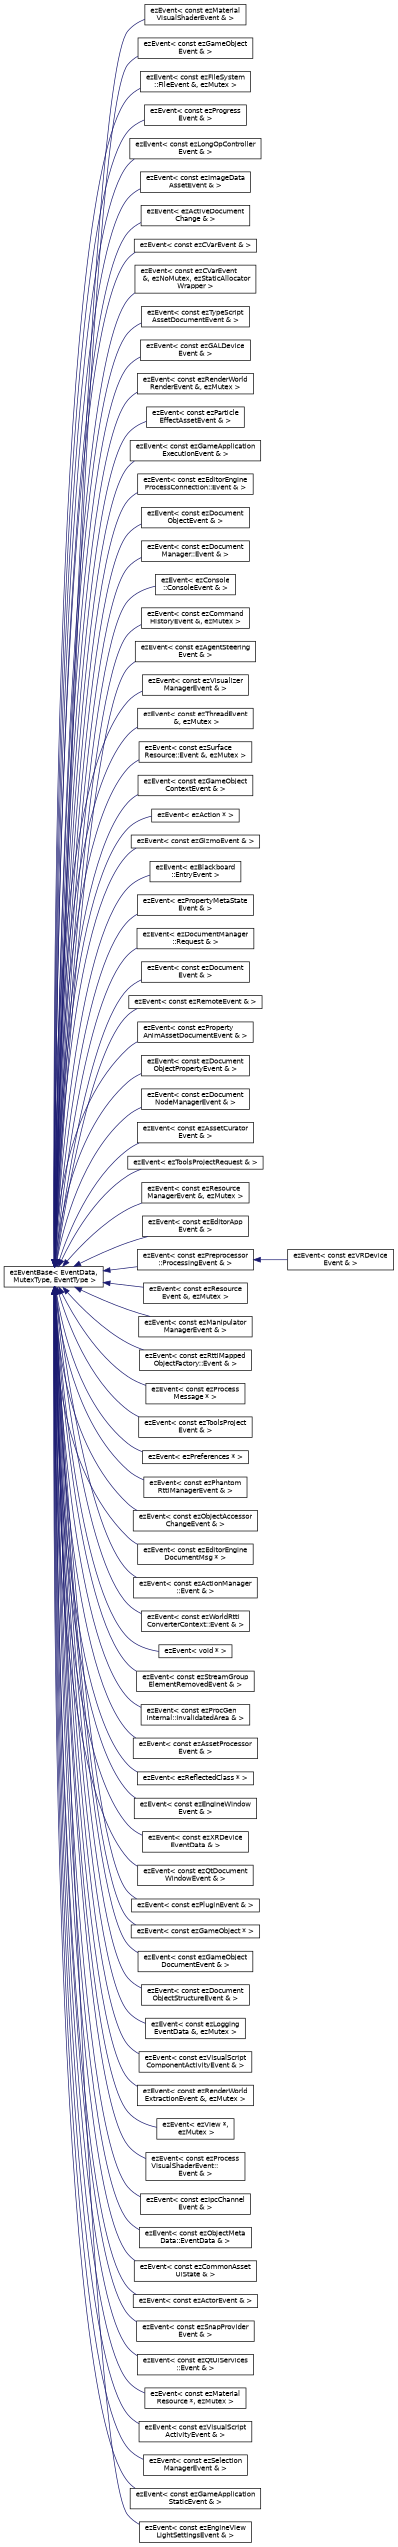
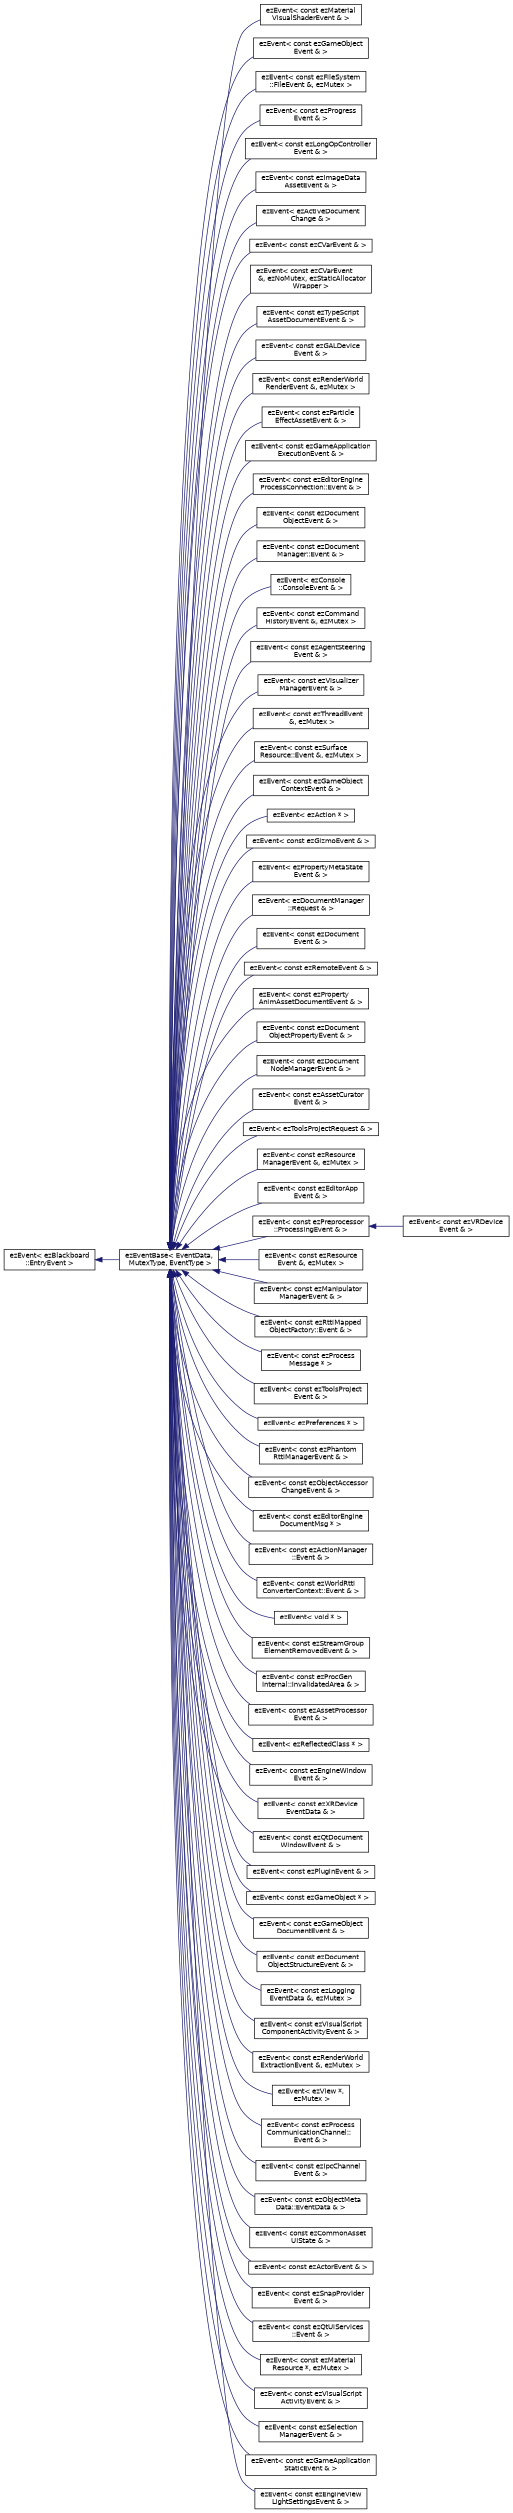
edge "ezEvent< ezBlackboard ::EntryEvent >" -> "ezEventBase< EventData, MutexType, EventType >": reversed
node "ezEvent< const ezProcess VisualShaderEvent:: Event & >": label "ezEvent< const ezProcess VisualShaderEvent:: Event & >" -> "ezEvent< const ezProcess CommunicationChannel:: Event & >"
